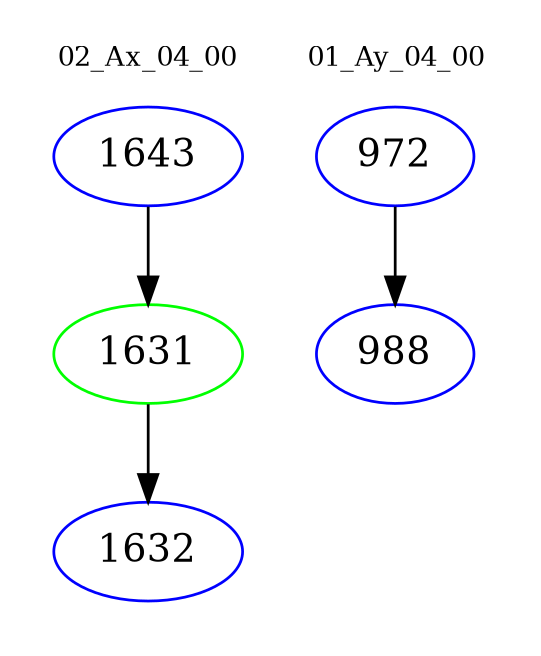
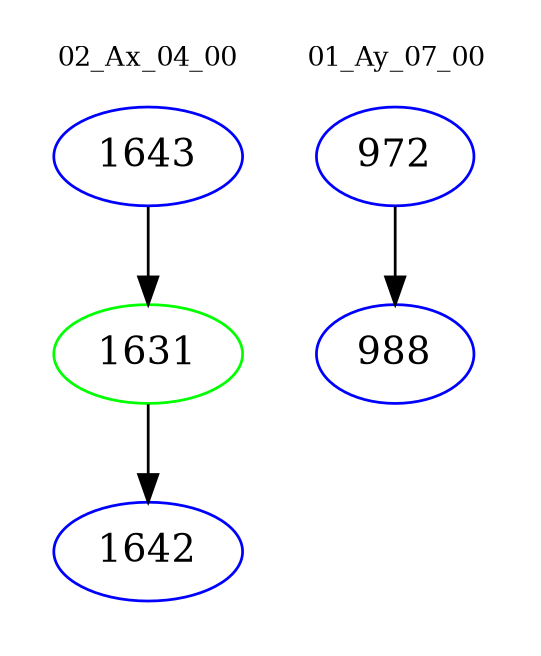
cluster "01_Ay_04_00": label "01_Ay_04_00" -> "01_Ay_07_00"
node "1632": label "1632" -> "1642"
